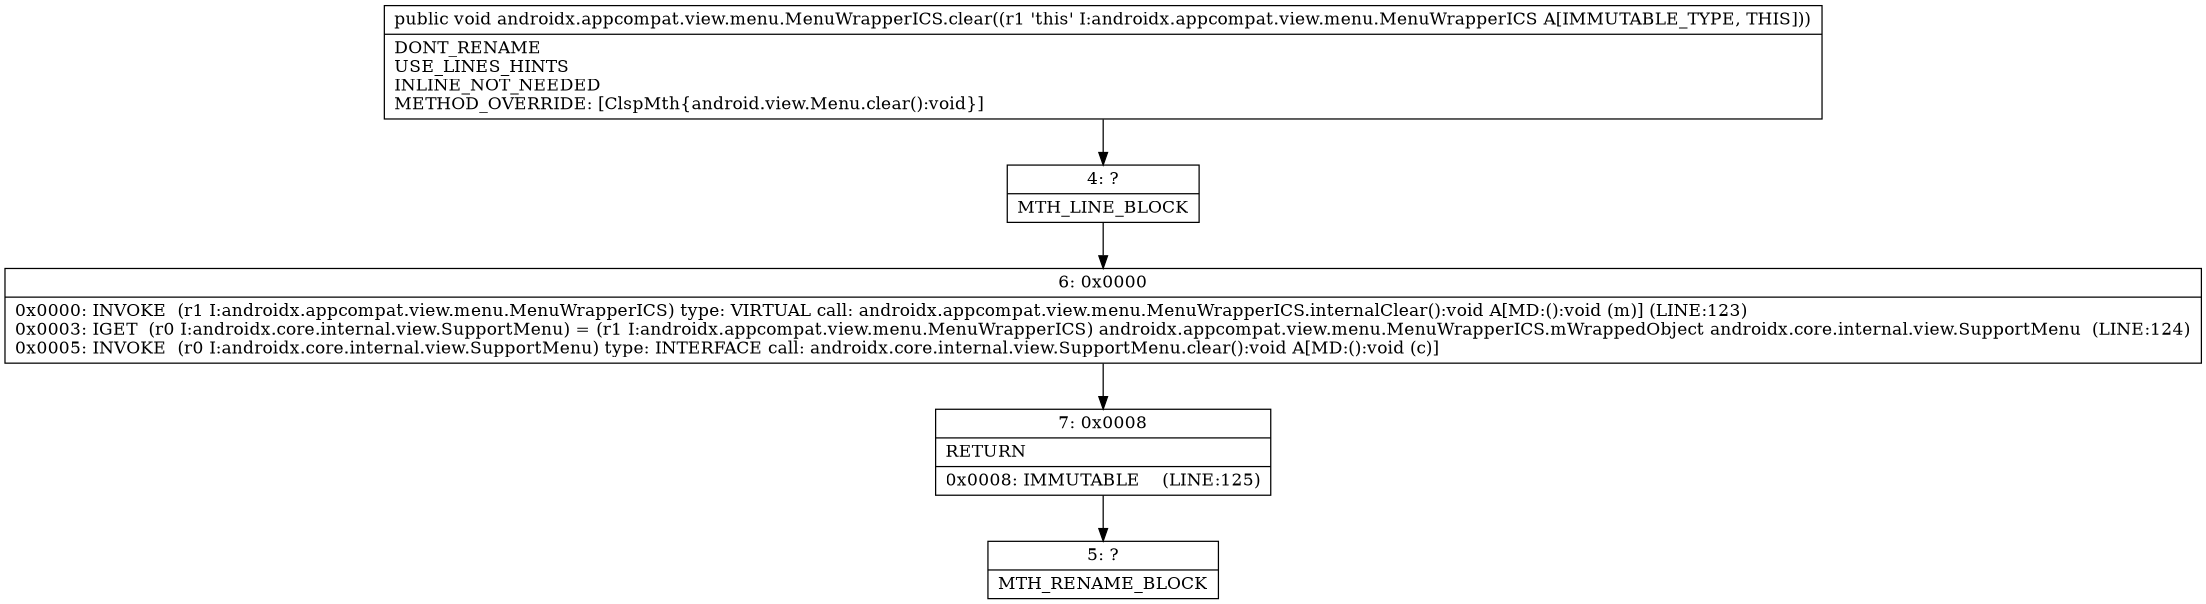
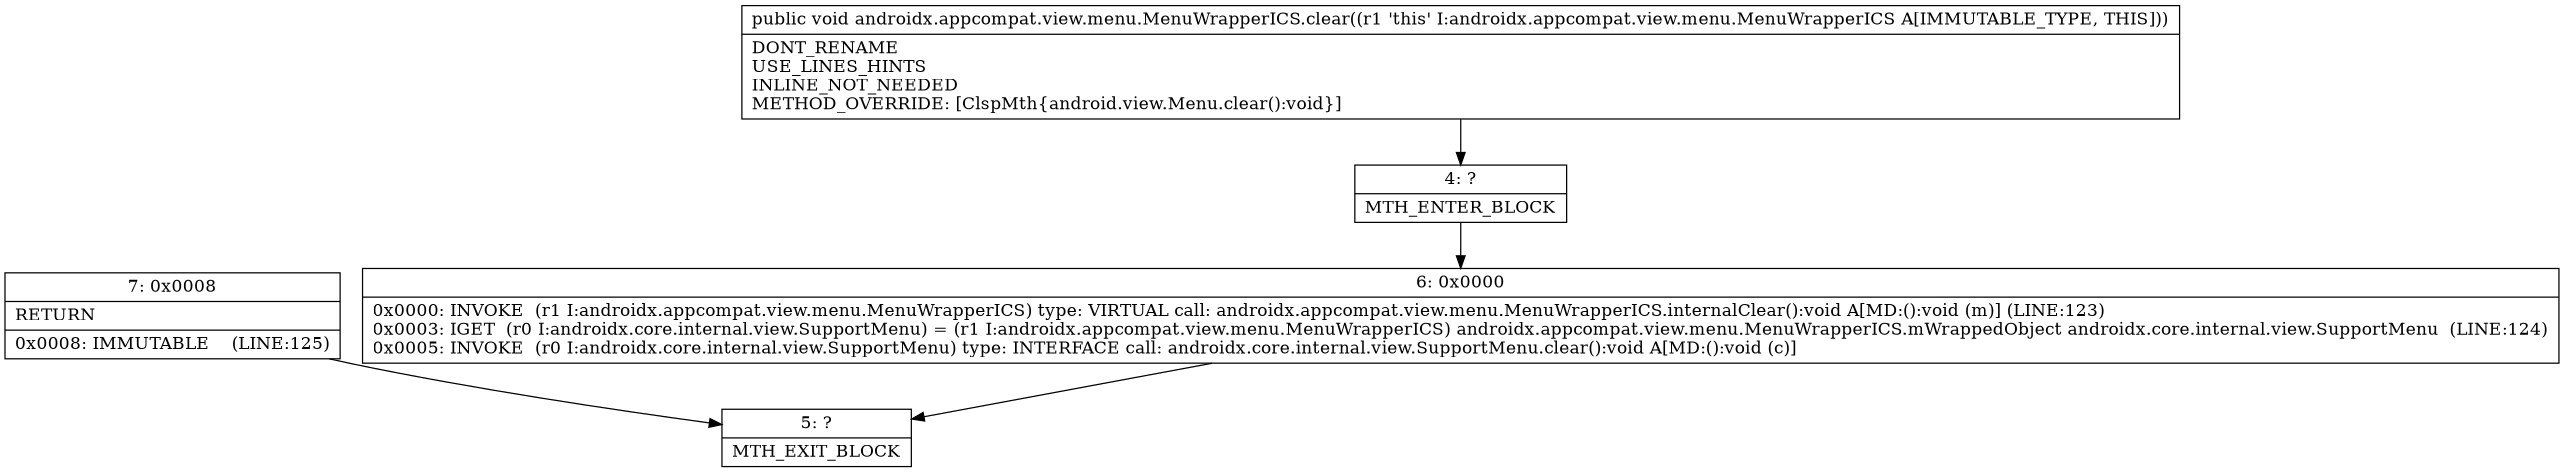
node "4: ?": text "MTH_LINE_BLOCK" -> "MTH_ENTER_BLOCK"
edge "6: 0x0000" -> "7: 0x0008": now "6: 0x0000" -> "5: ?"
node "5: ?": text "MTH_RENAME_BLOCK" -> "MTH_EXIT_BLOCK"
